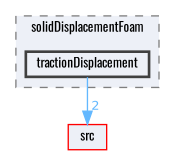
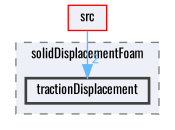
edge "tractionDisplacement" -> "src": reversed
